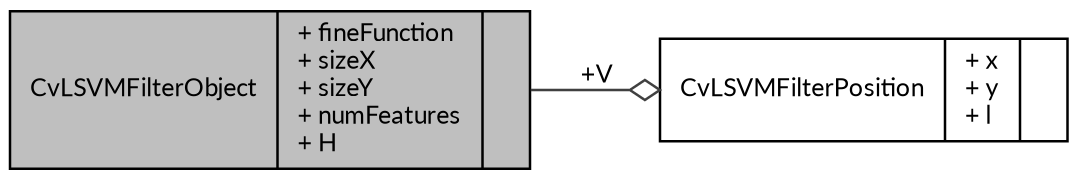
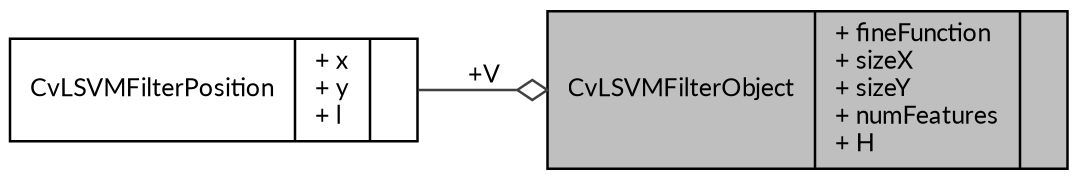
edge "CvLSVMFilterObject" -> "CvLSVMFilterPosition": reversed
